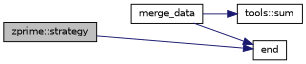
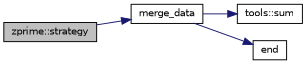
edge "zprime::strategy" -> "end": now "zprime::strategy" -> "merge_data"
